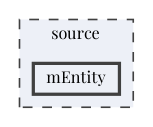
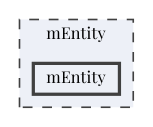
cluster "source": label "source" -> "mEntity"
